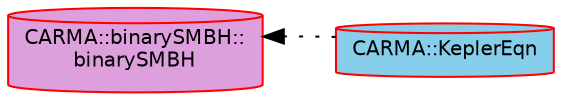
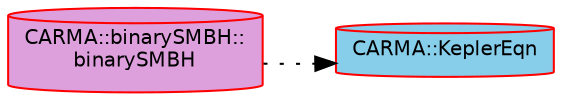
edge "CARMA::KeplerEqn" -> "CARMA::binarySMBH:: binarySMBH": reversed
